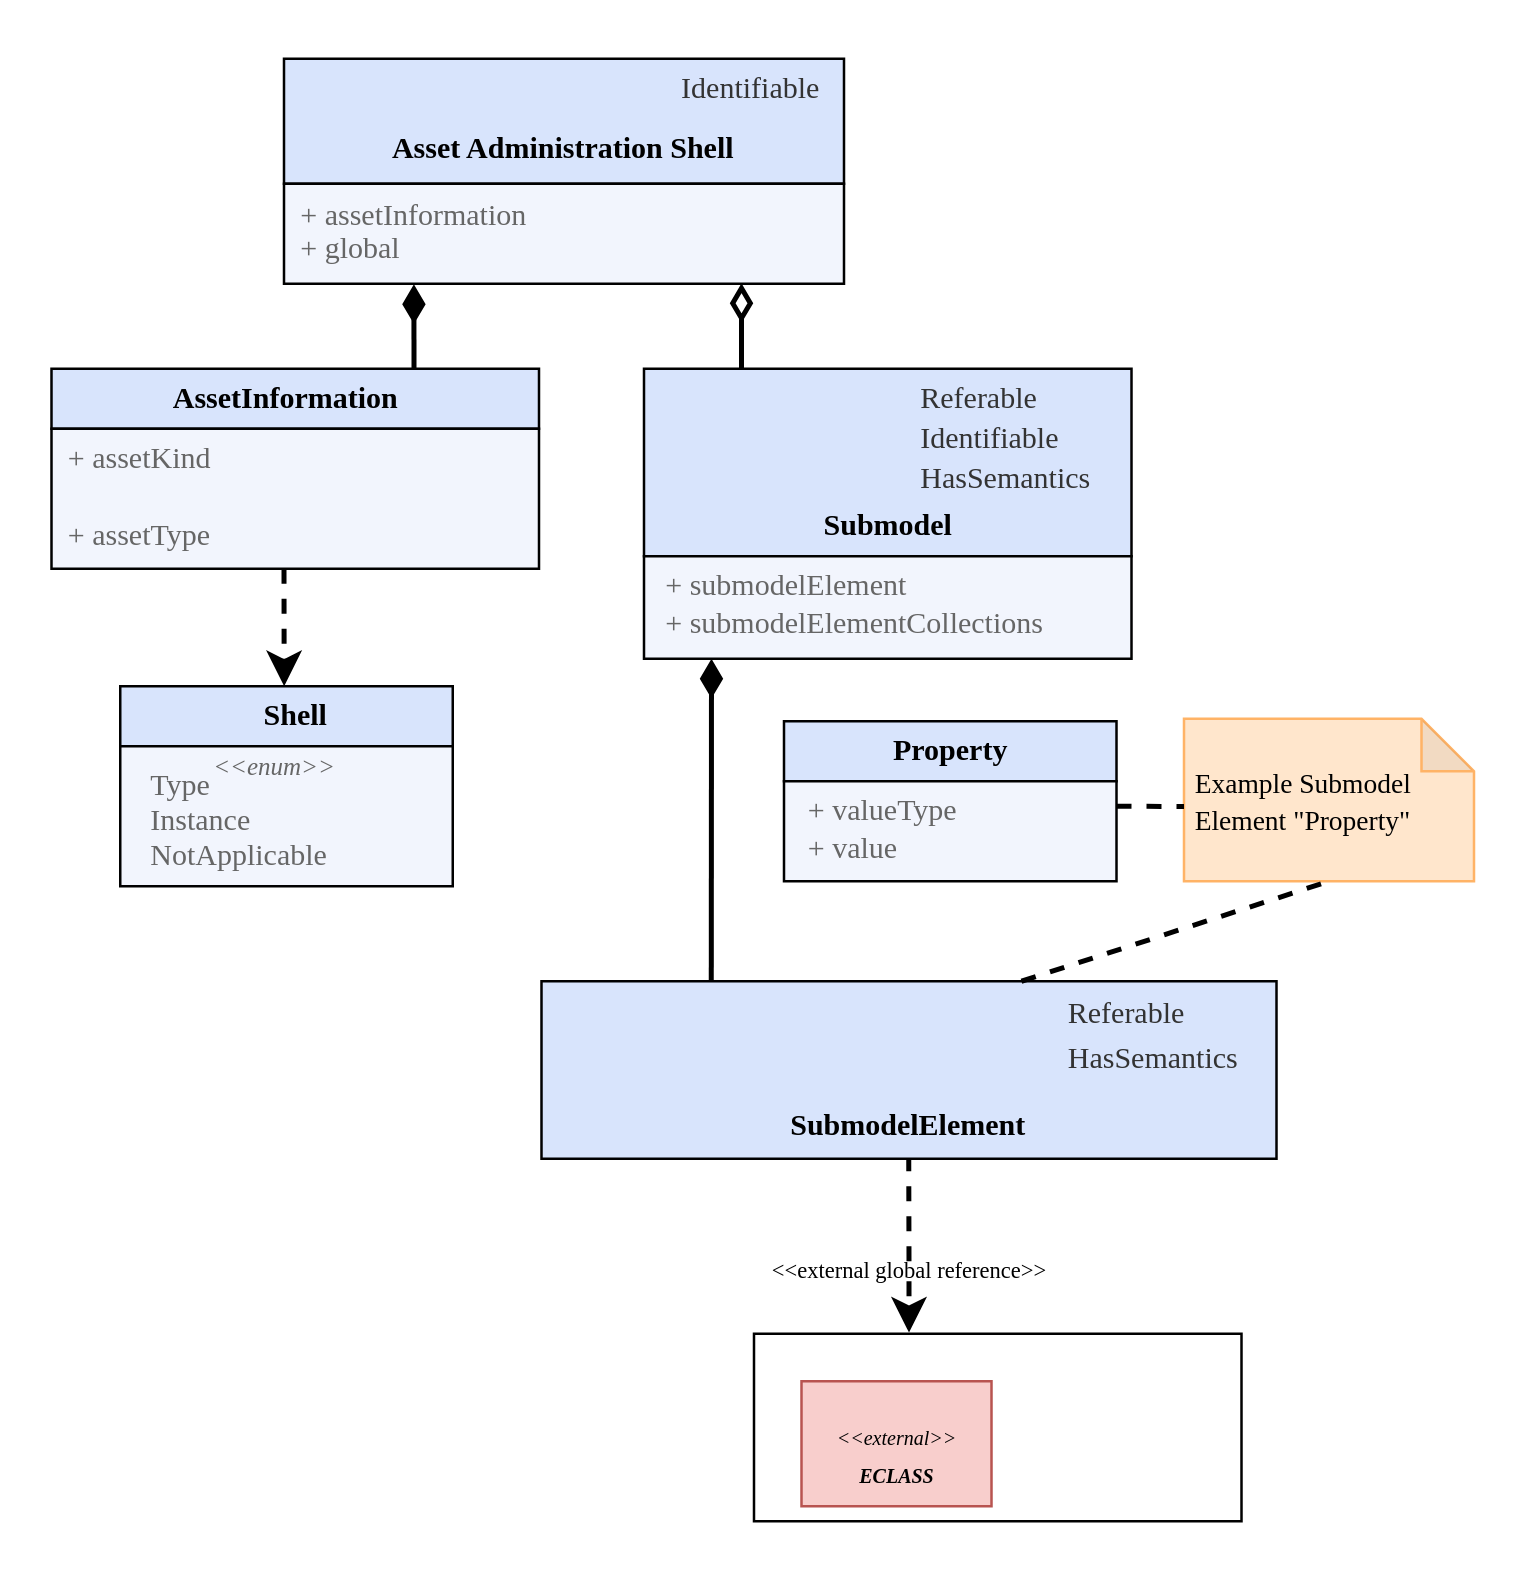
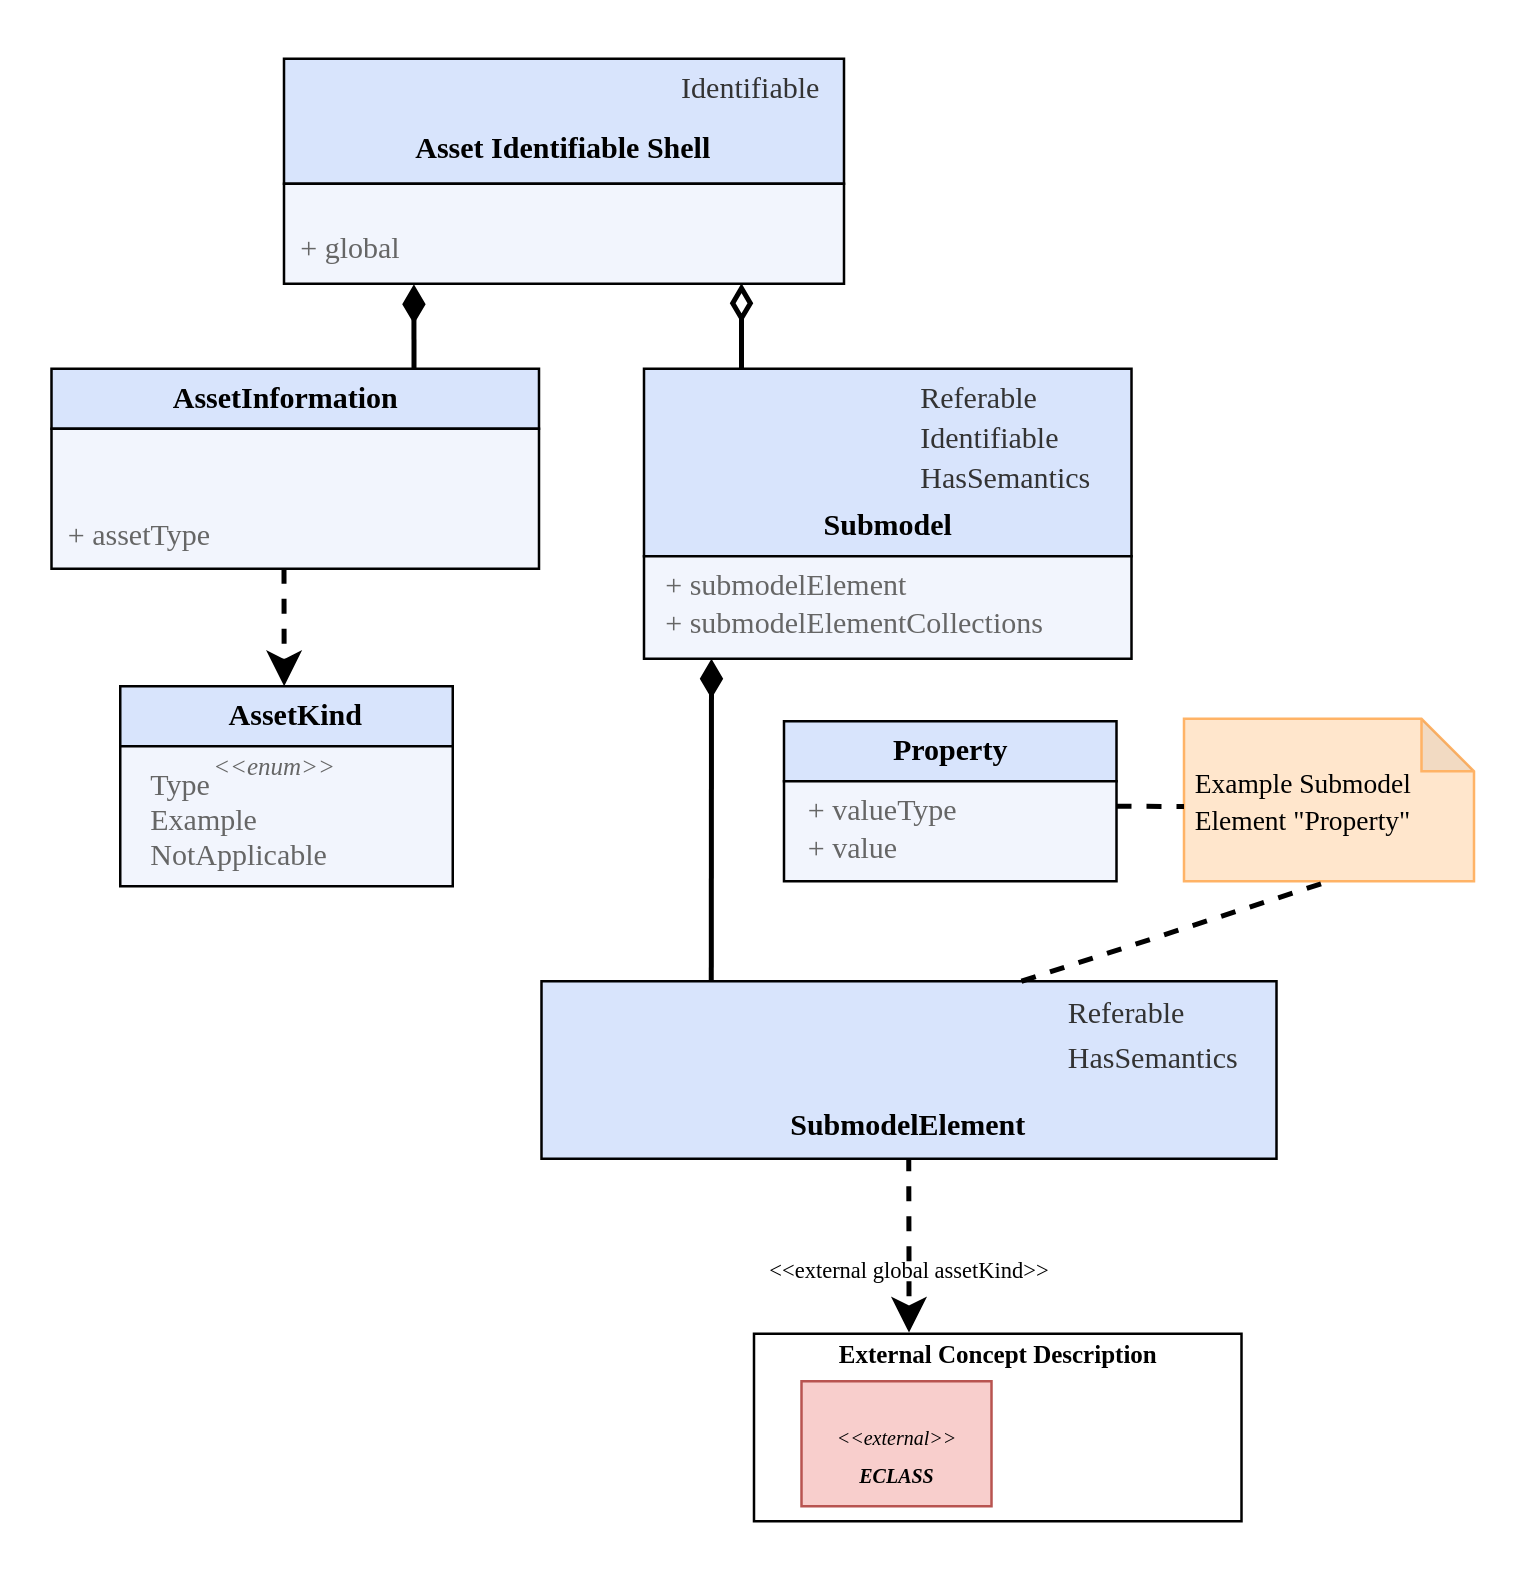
node "Asset Administration Shell": label "Asset Administration Shell" -> "Asset Identifiable Shell"
node "+ assetInformation": removed
node "+ assetKind": removed
node "Shell": label "Shell" -> "AssetKind"
node "Instance": label "Instance" -> "Example"
node "<<external global reference>>": label "<<external global reference>>" -> "<<external global assetKind>>"
node "External Concept Description": added
